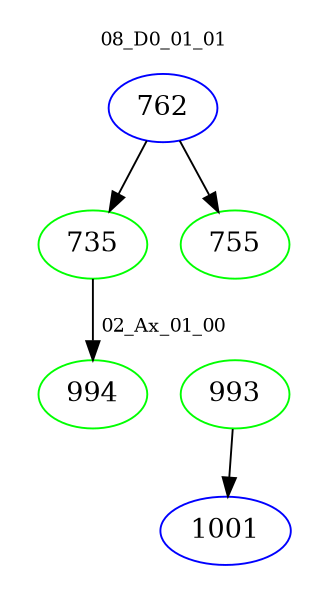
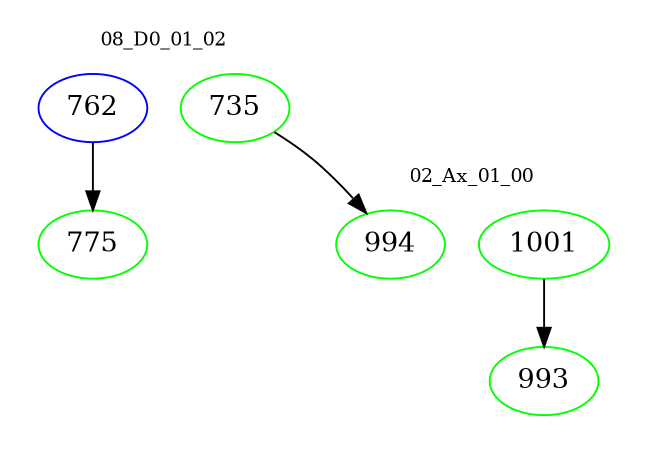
cluster "08_D0_01_01": label "08_D0_01_01" -> "08_D0_01_02"
edge "762" -> "735": removed
node "755": label "755" -> "775"
edge "993" -> "1001": reversed
node "1001": color blue -> green
